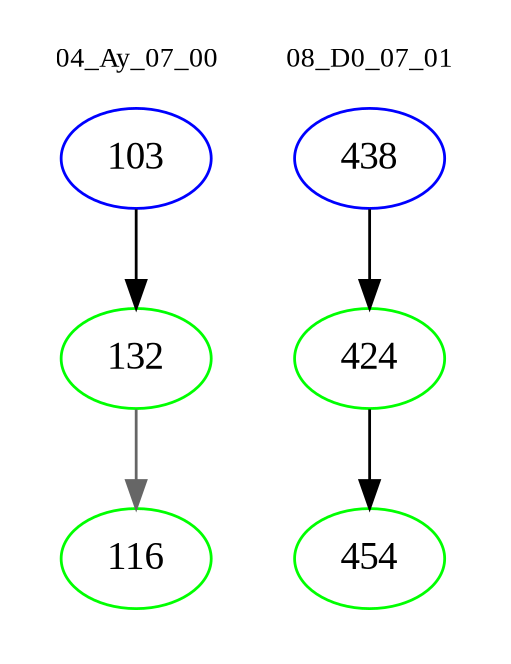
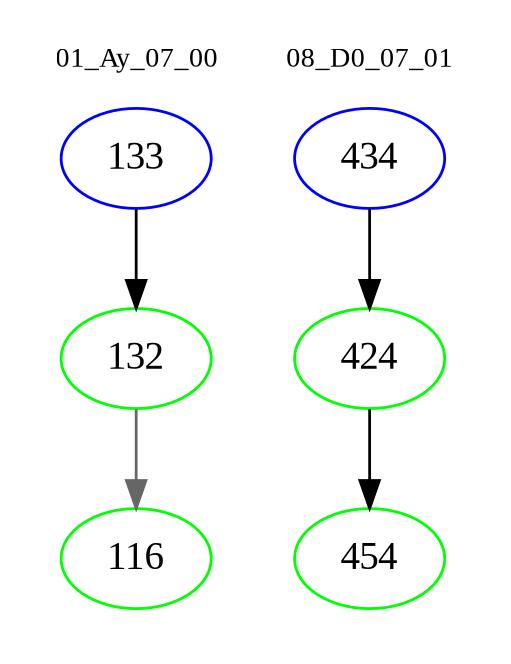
cluster "04_Ay_07_00": label "04_Ay_07_00" -> "01_Ay_07_00"
node "103": label "103" -> "133"
node "438": label "438" -> "434"
